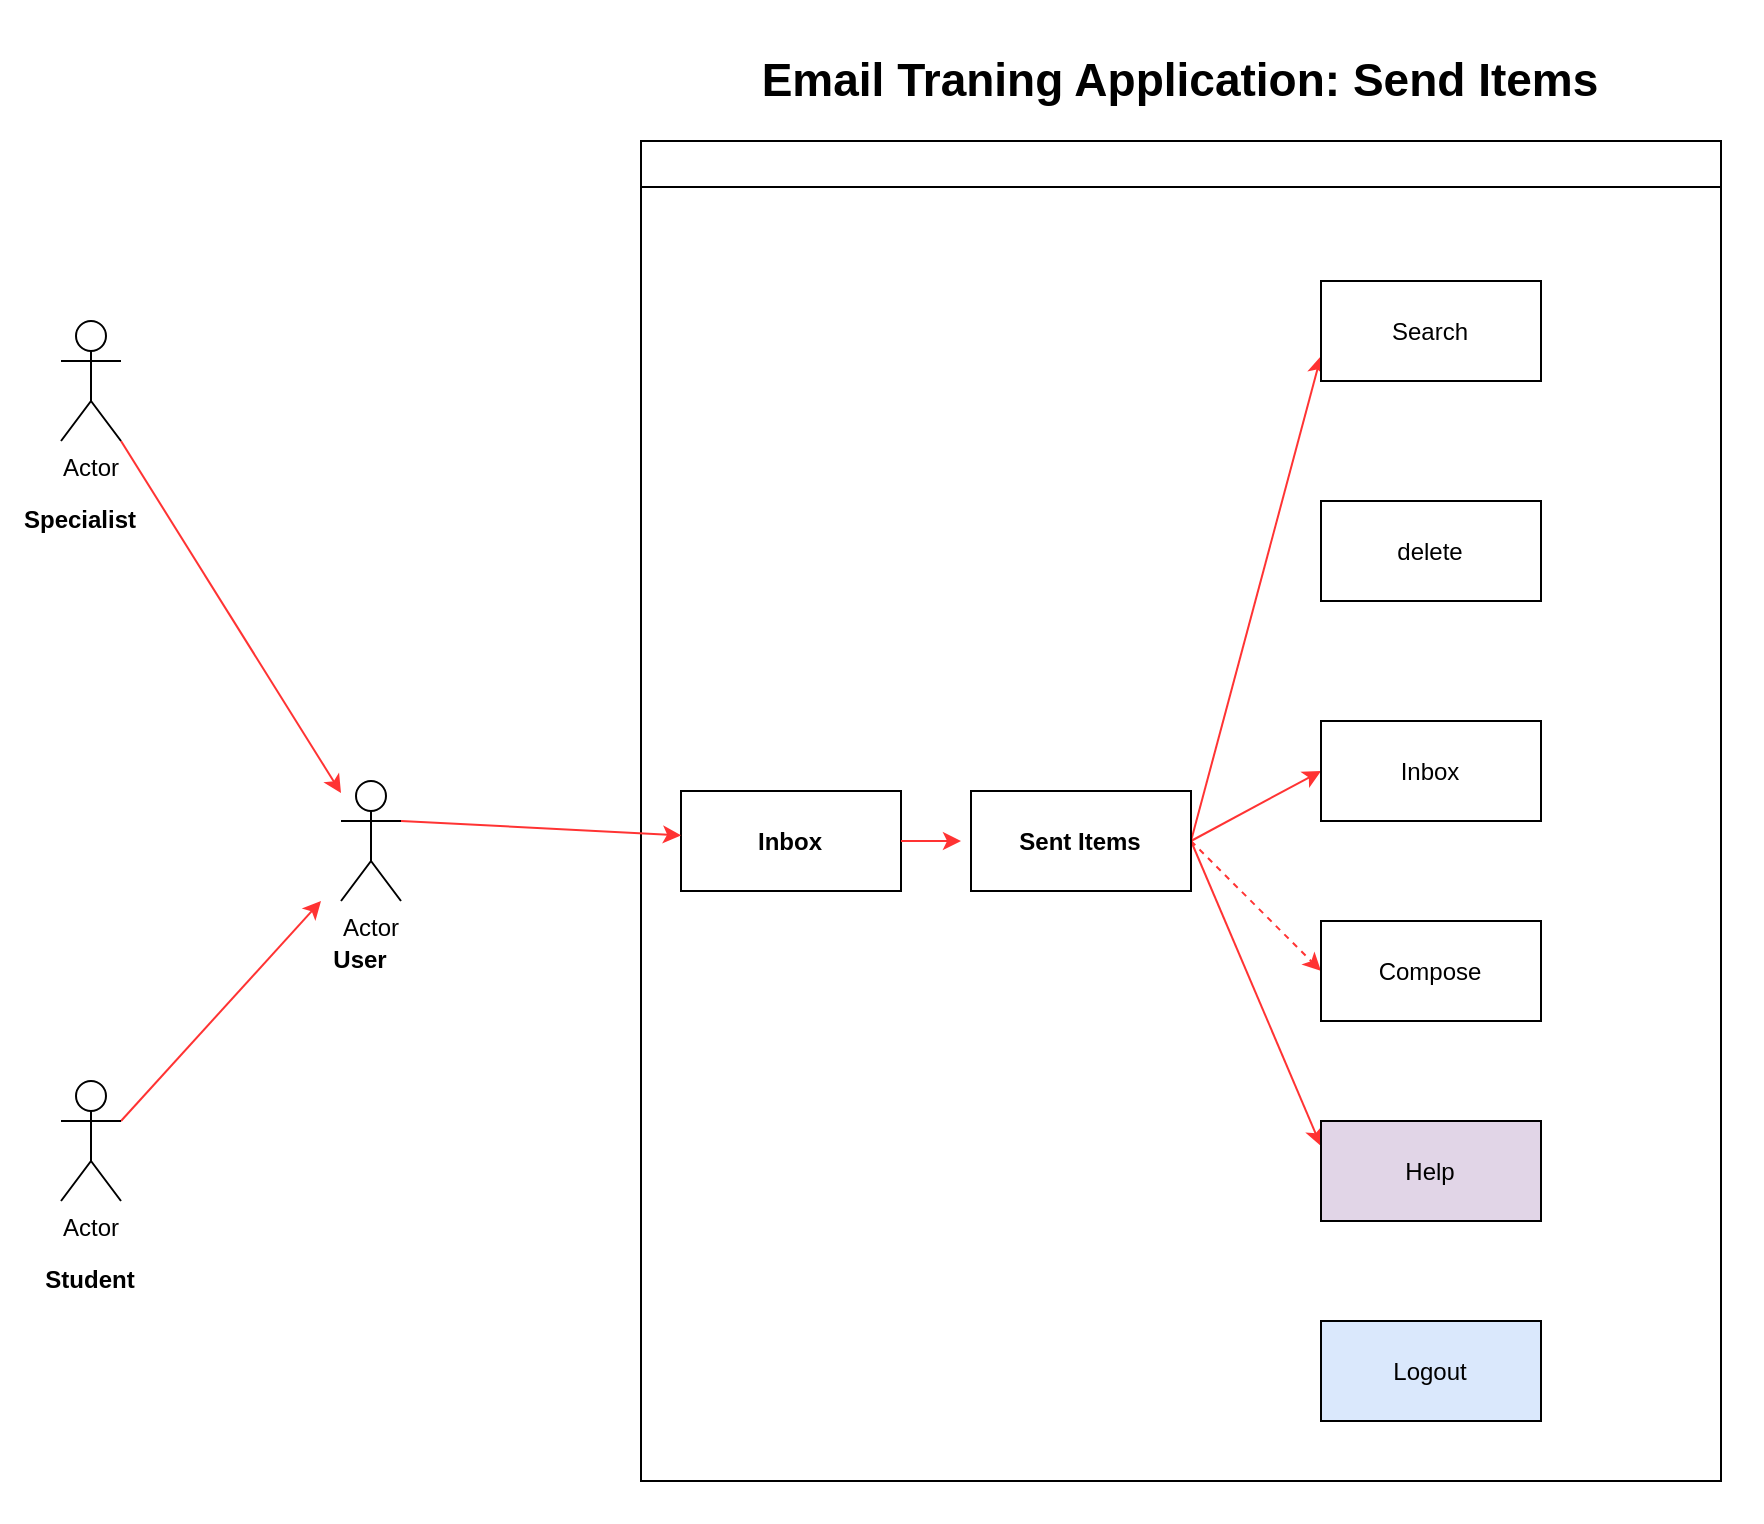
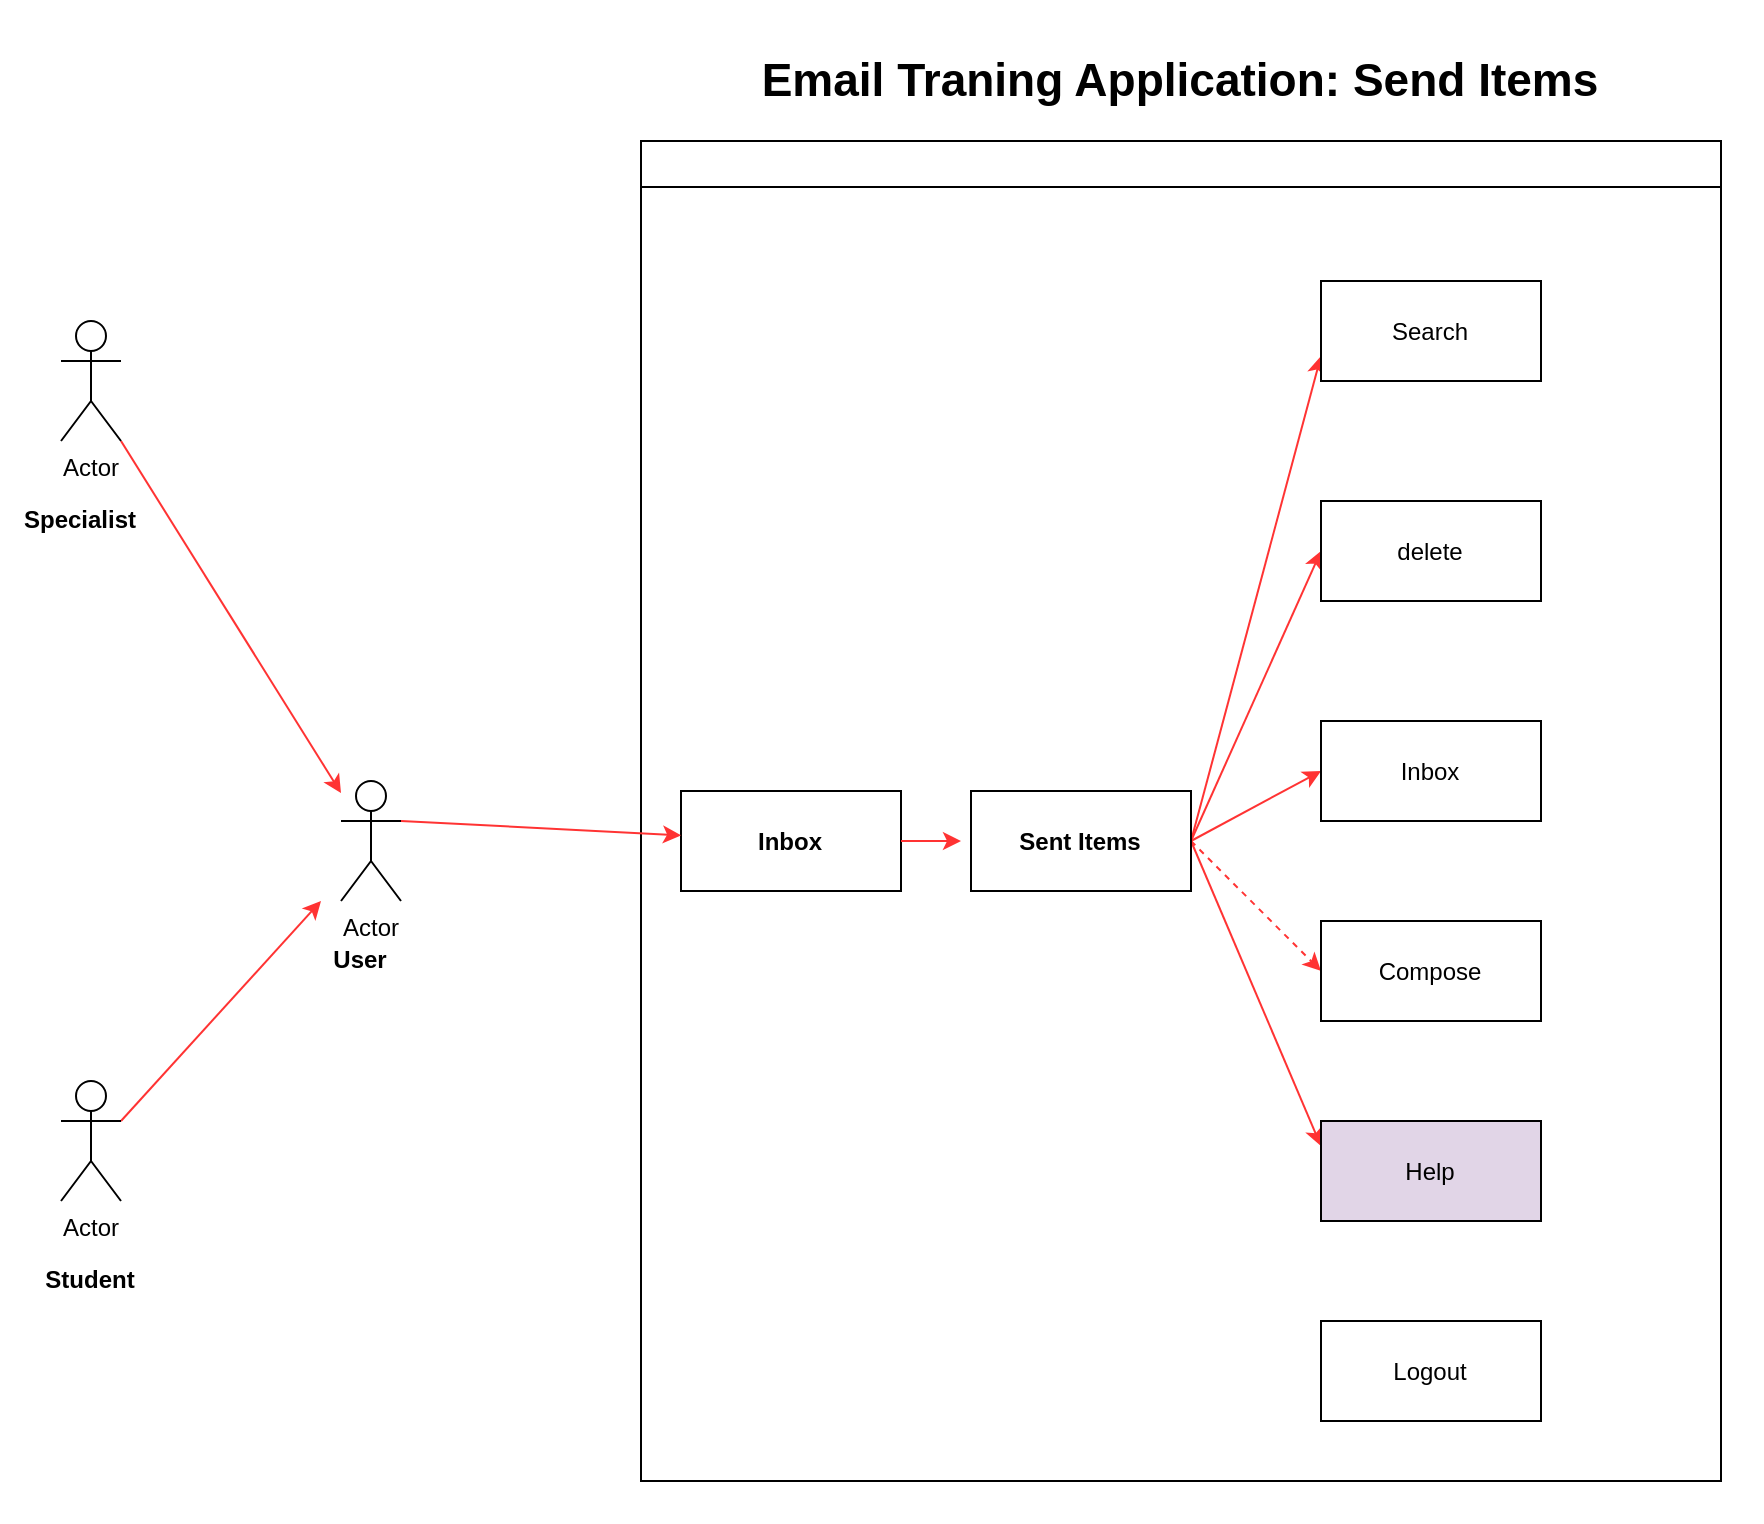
edge "Sent Items" -> "delete": added
node "Logout": fillcolor #dae8fc -> #ffffff
